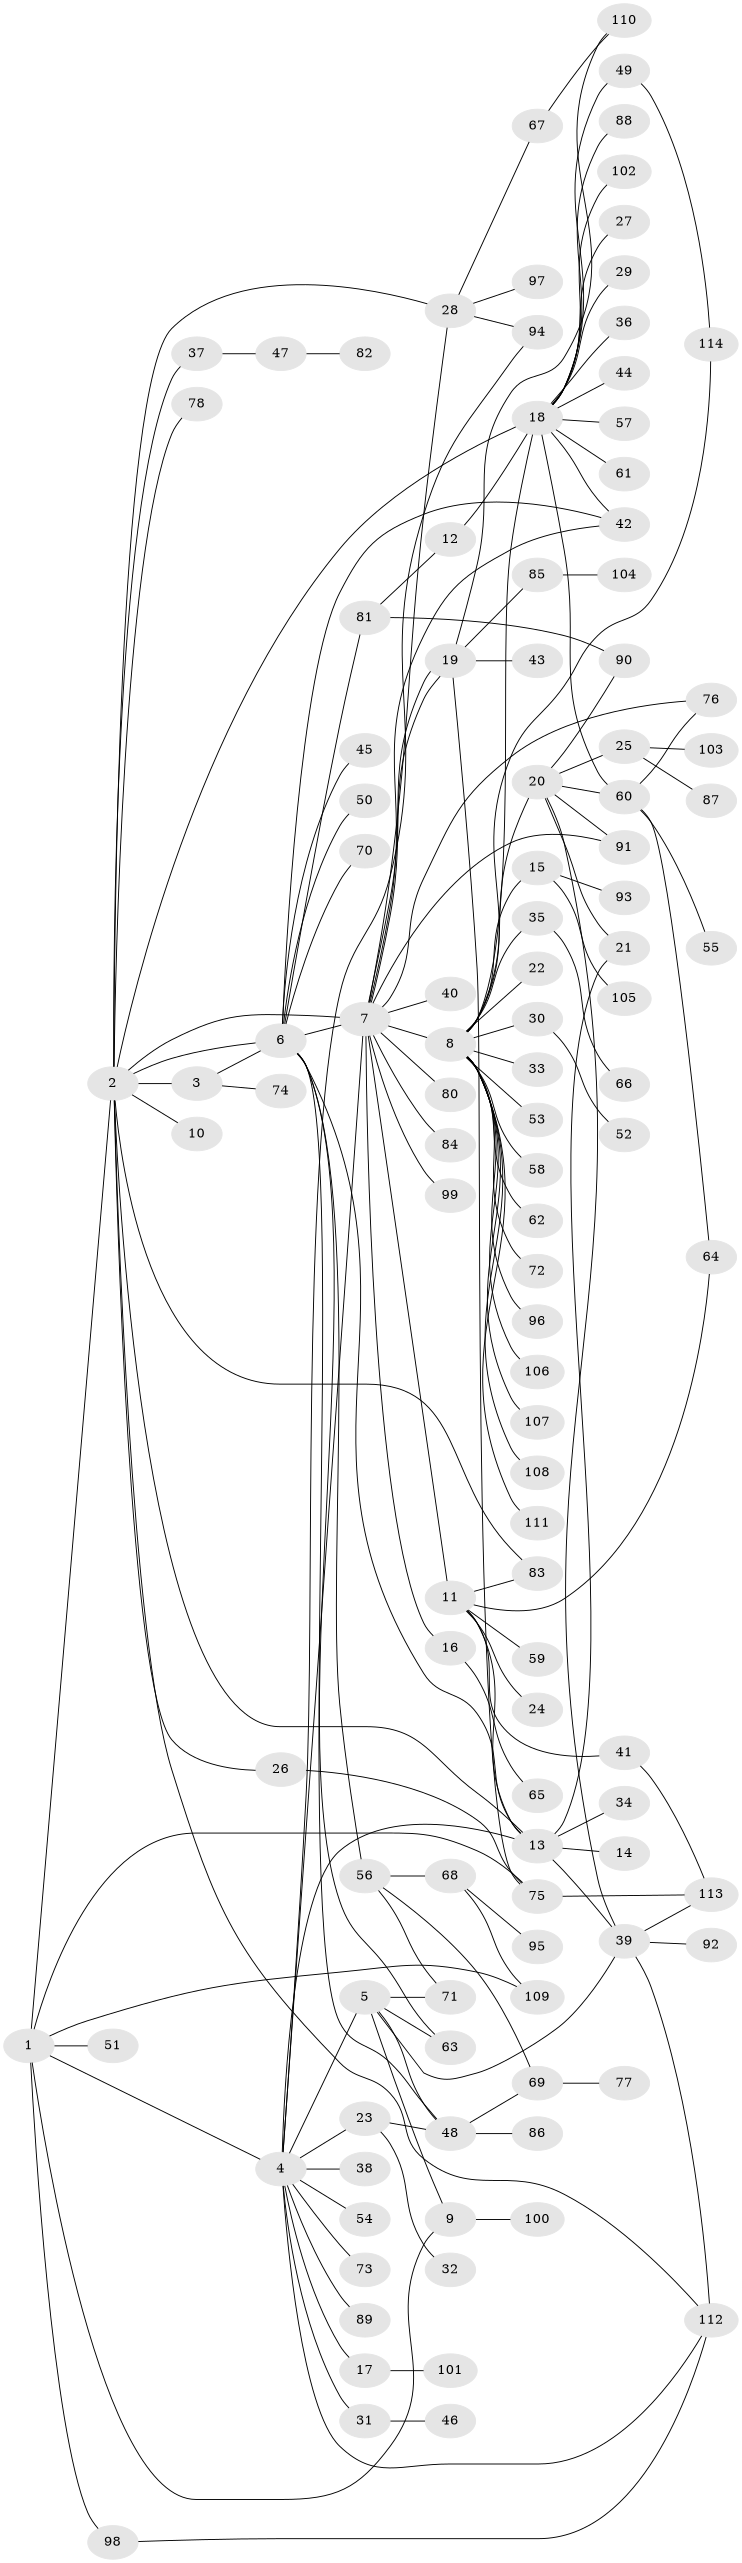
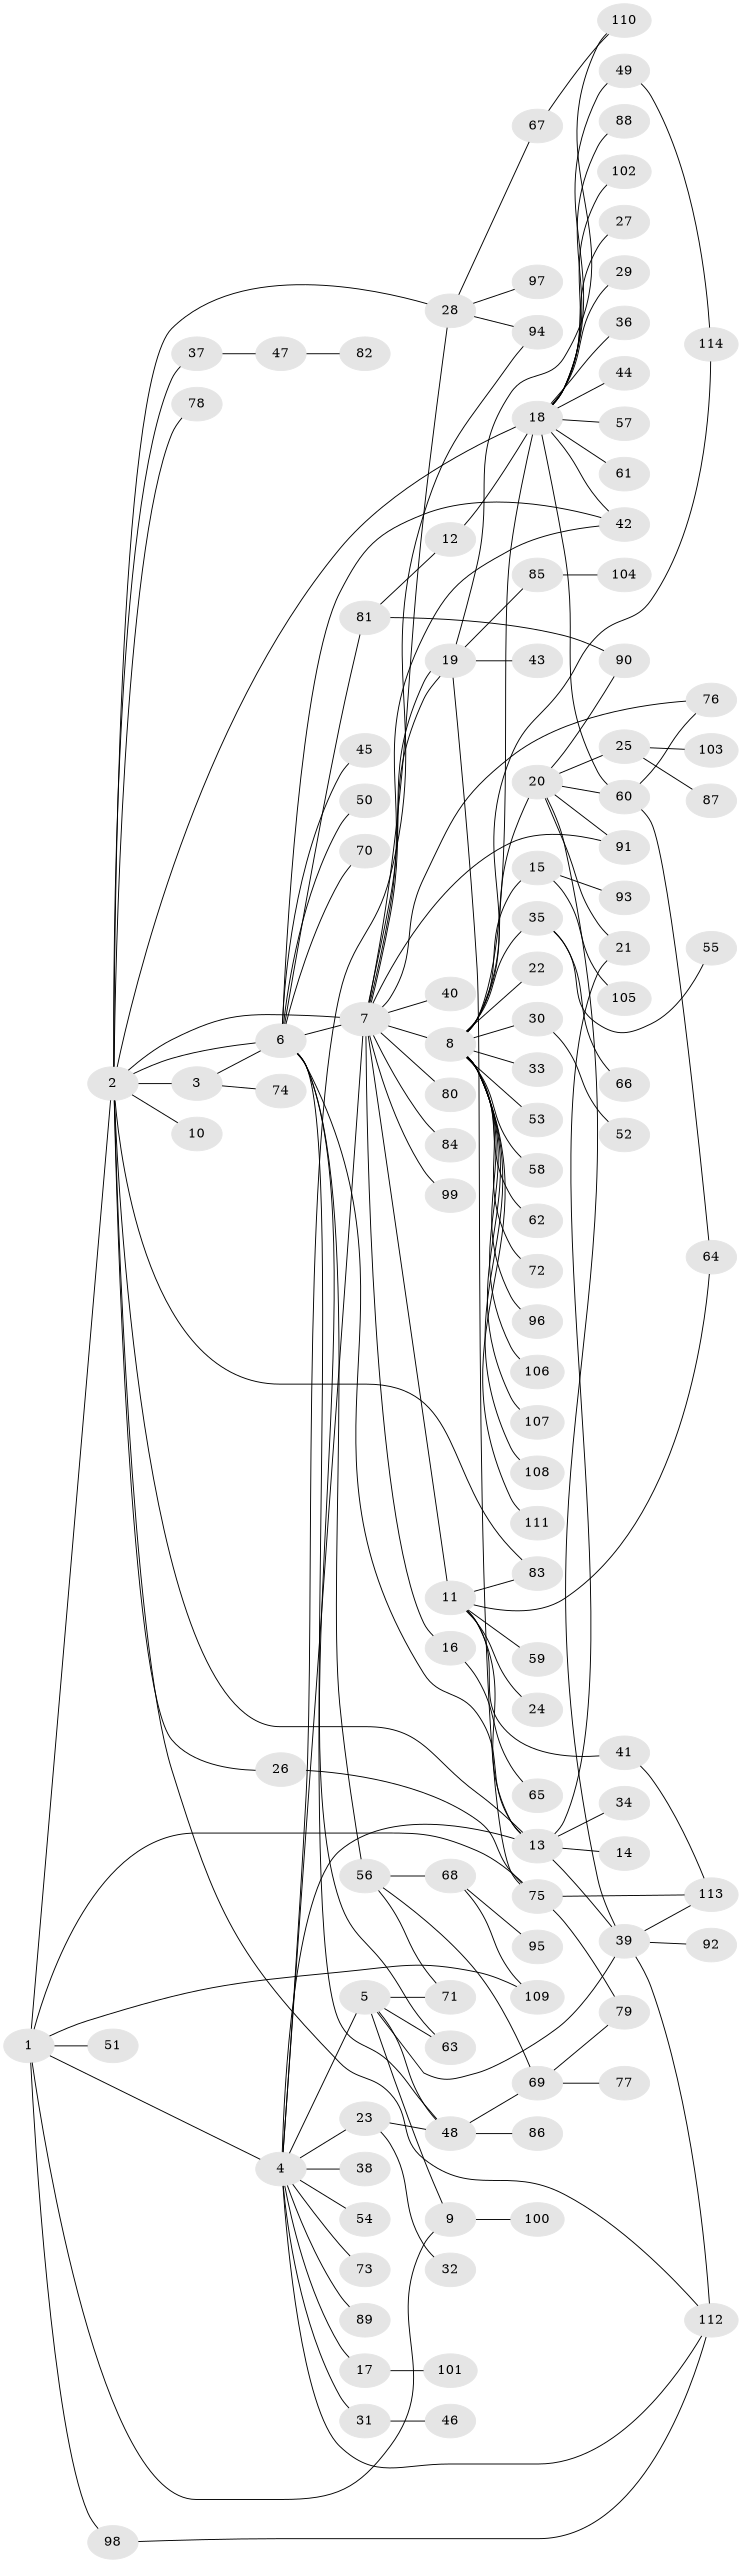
edge "60" -- "55": now "35" -- "55"
node "79": added
